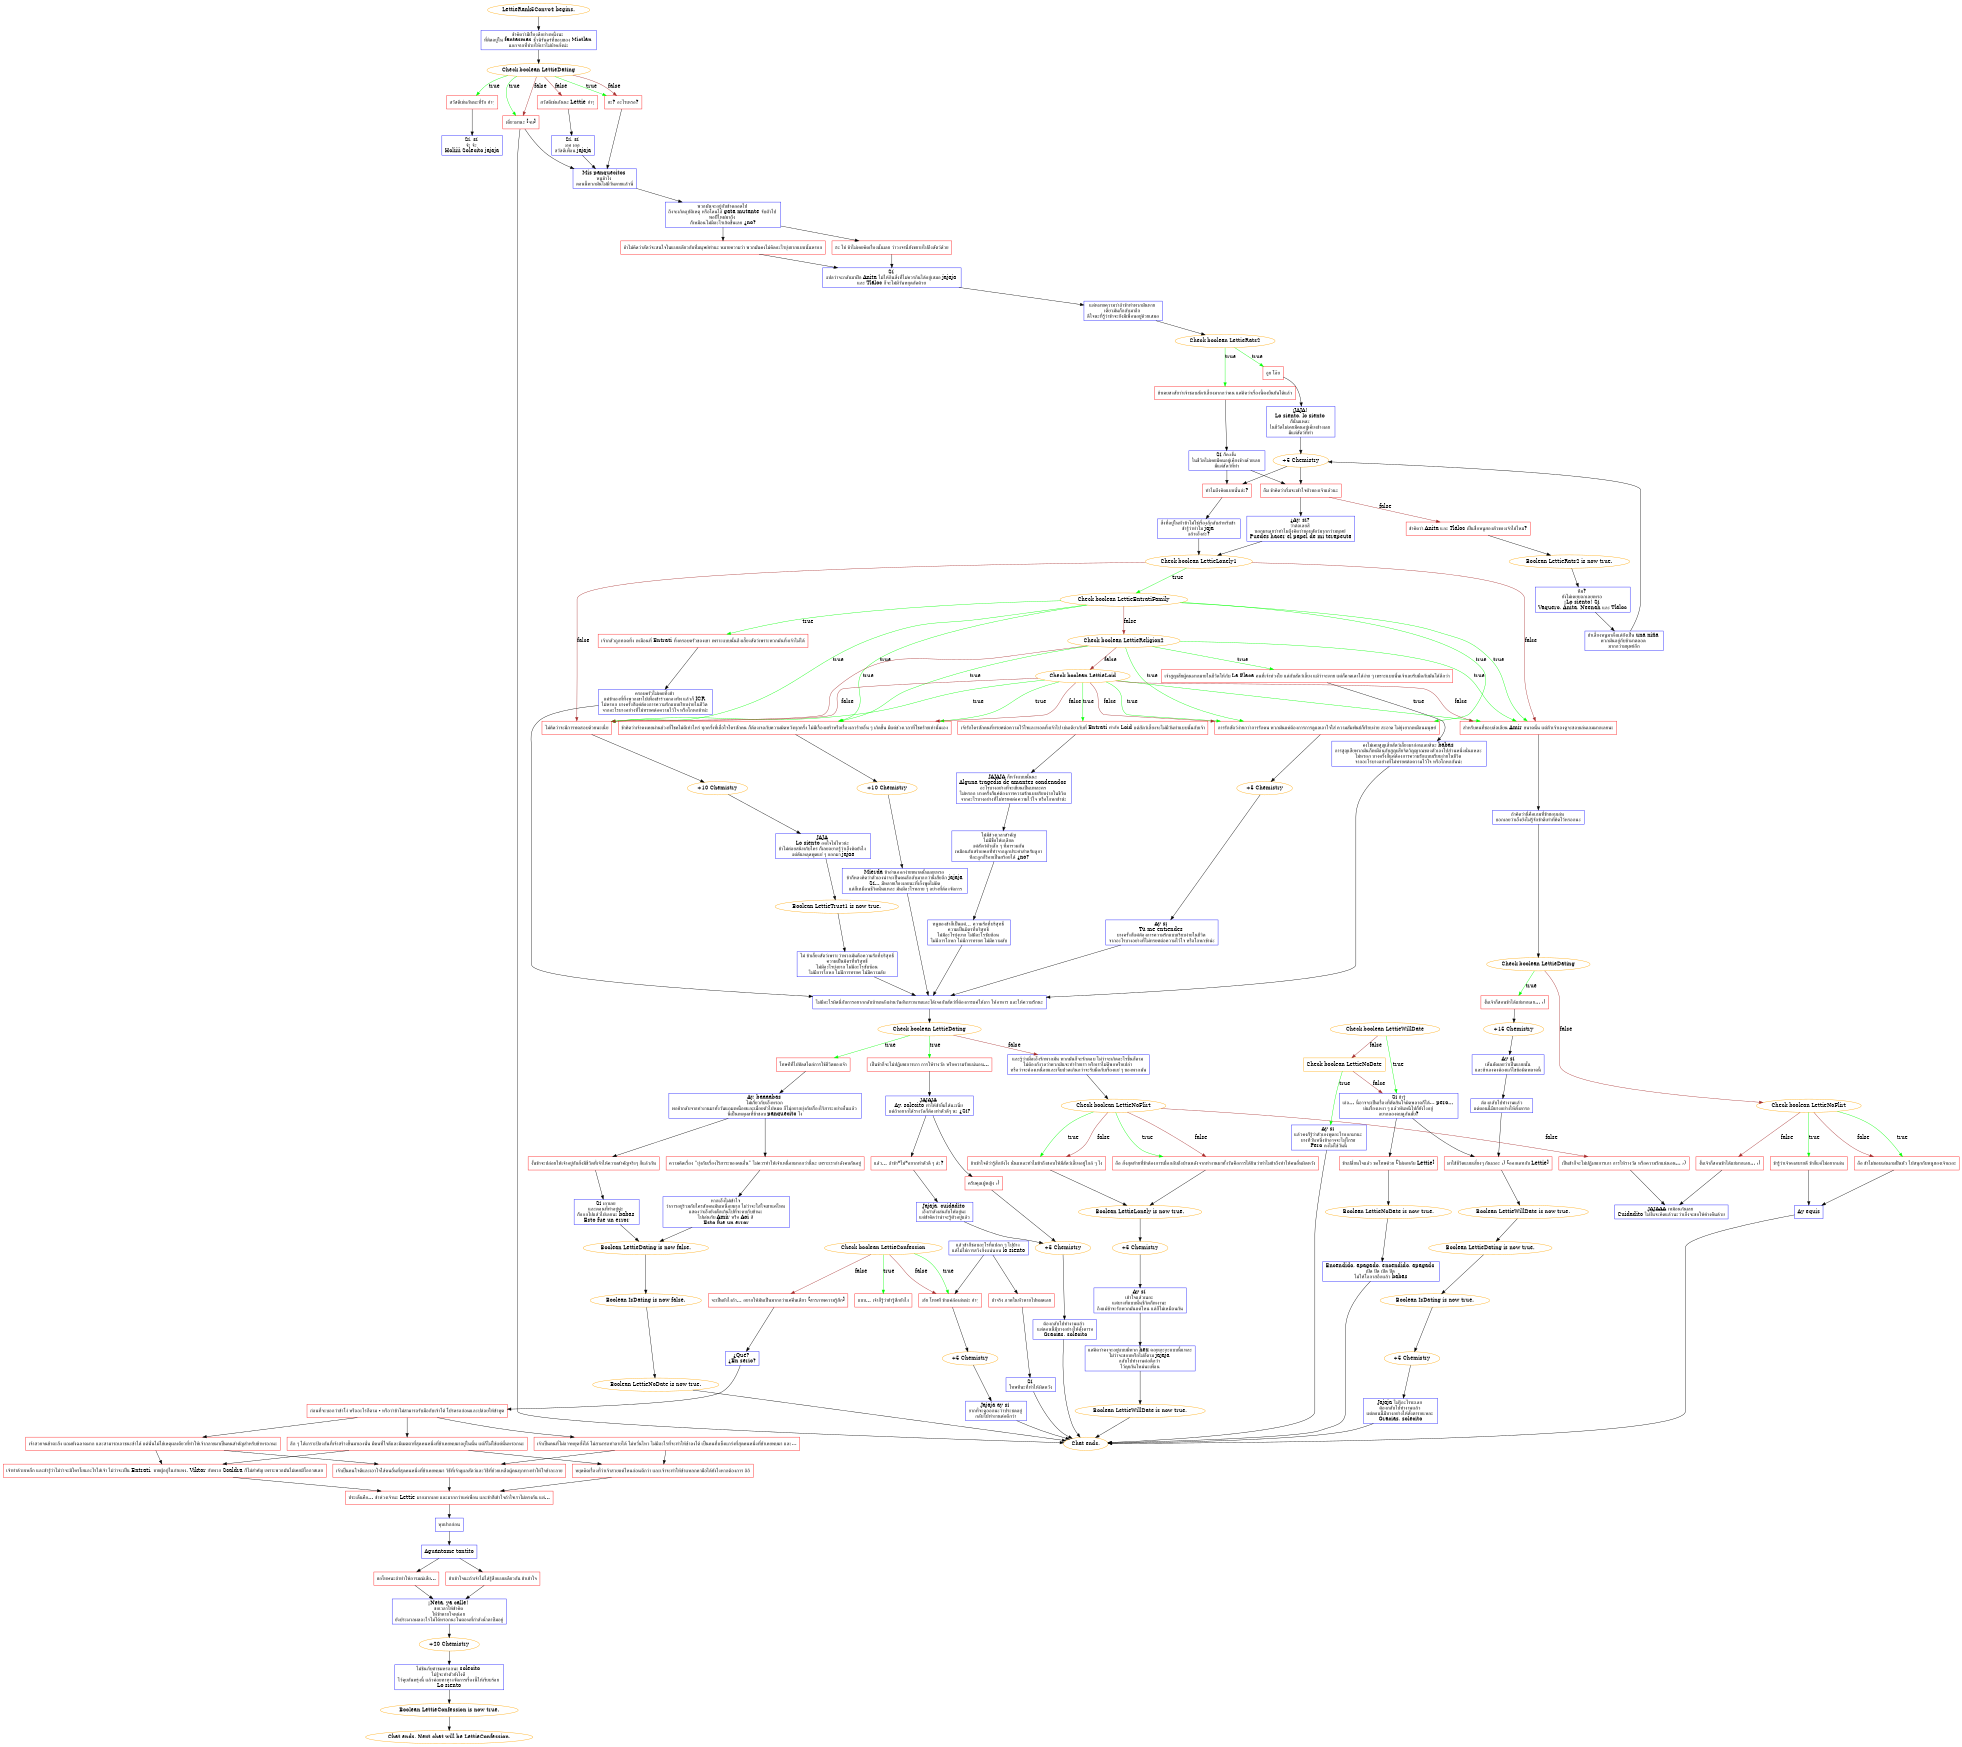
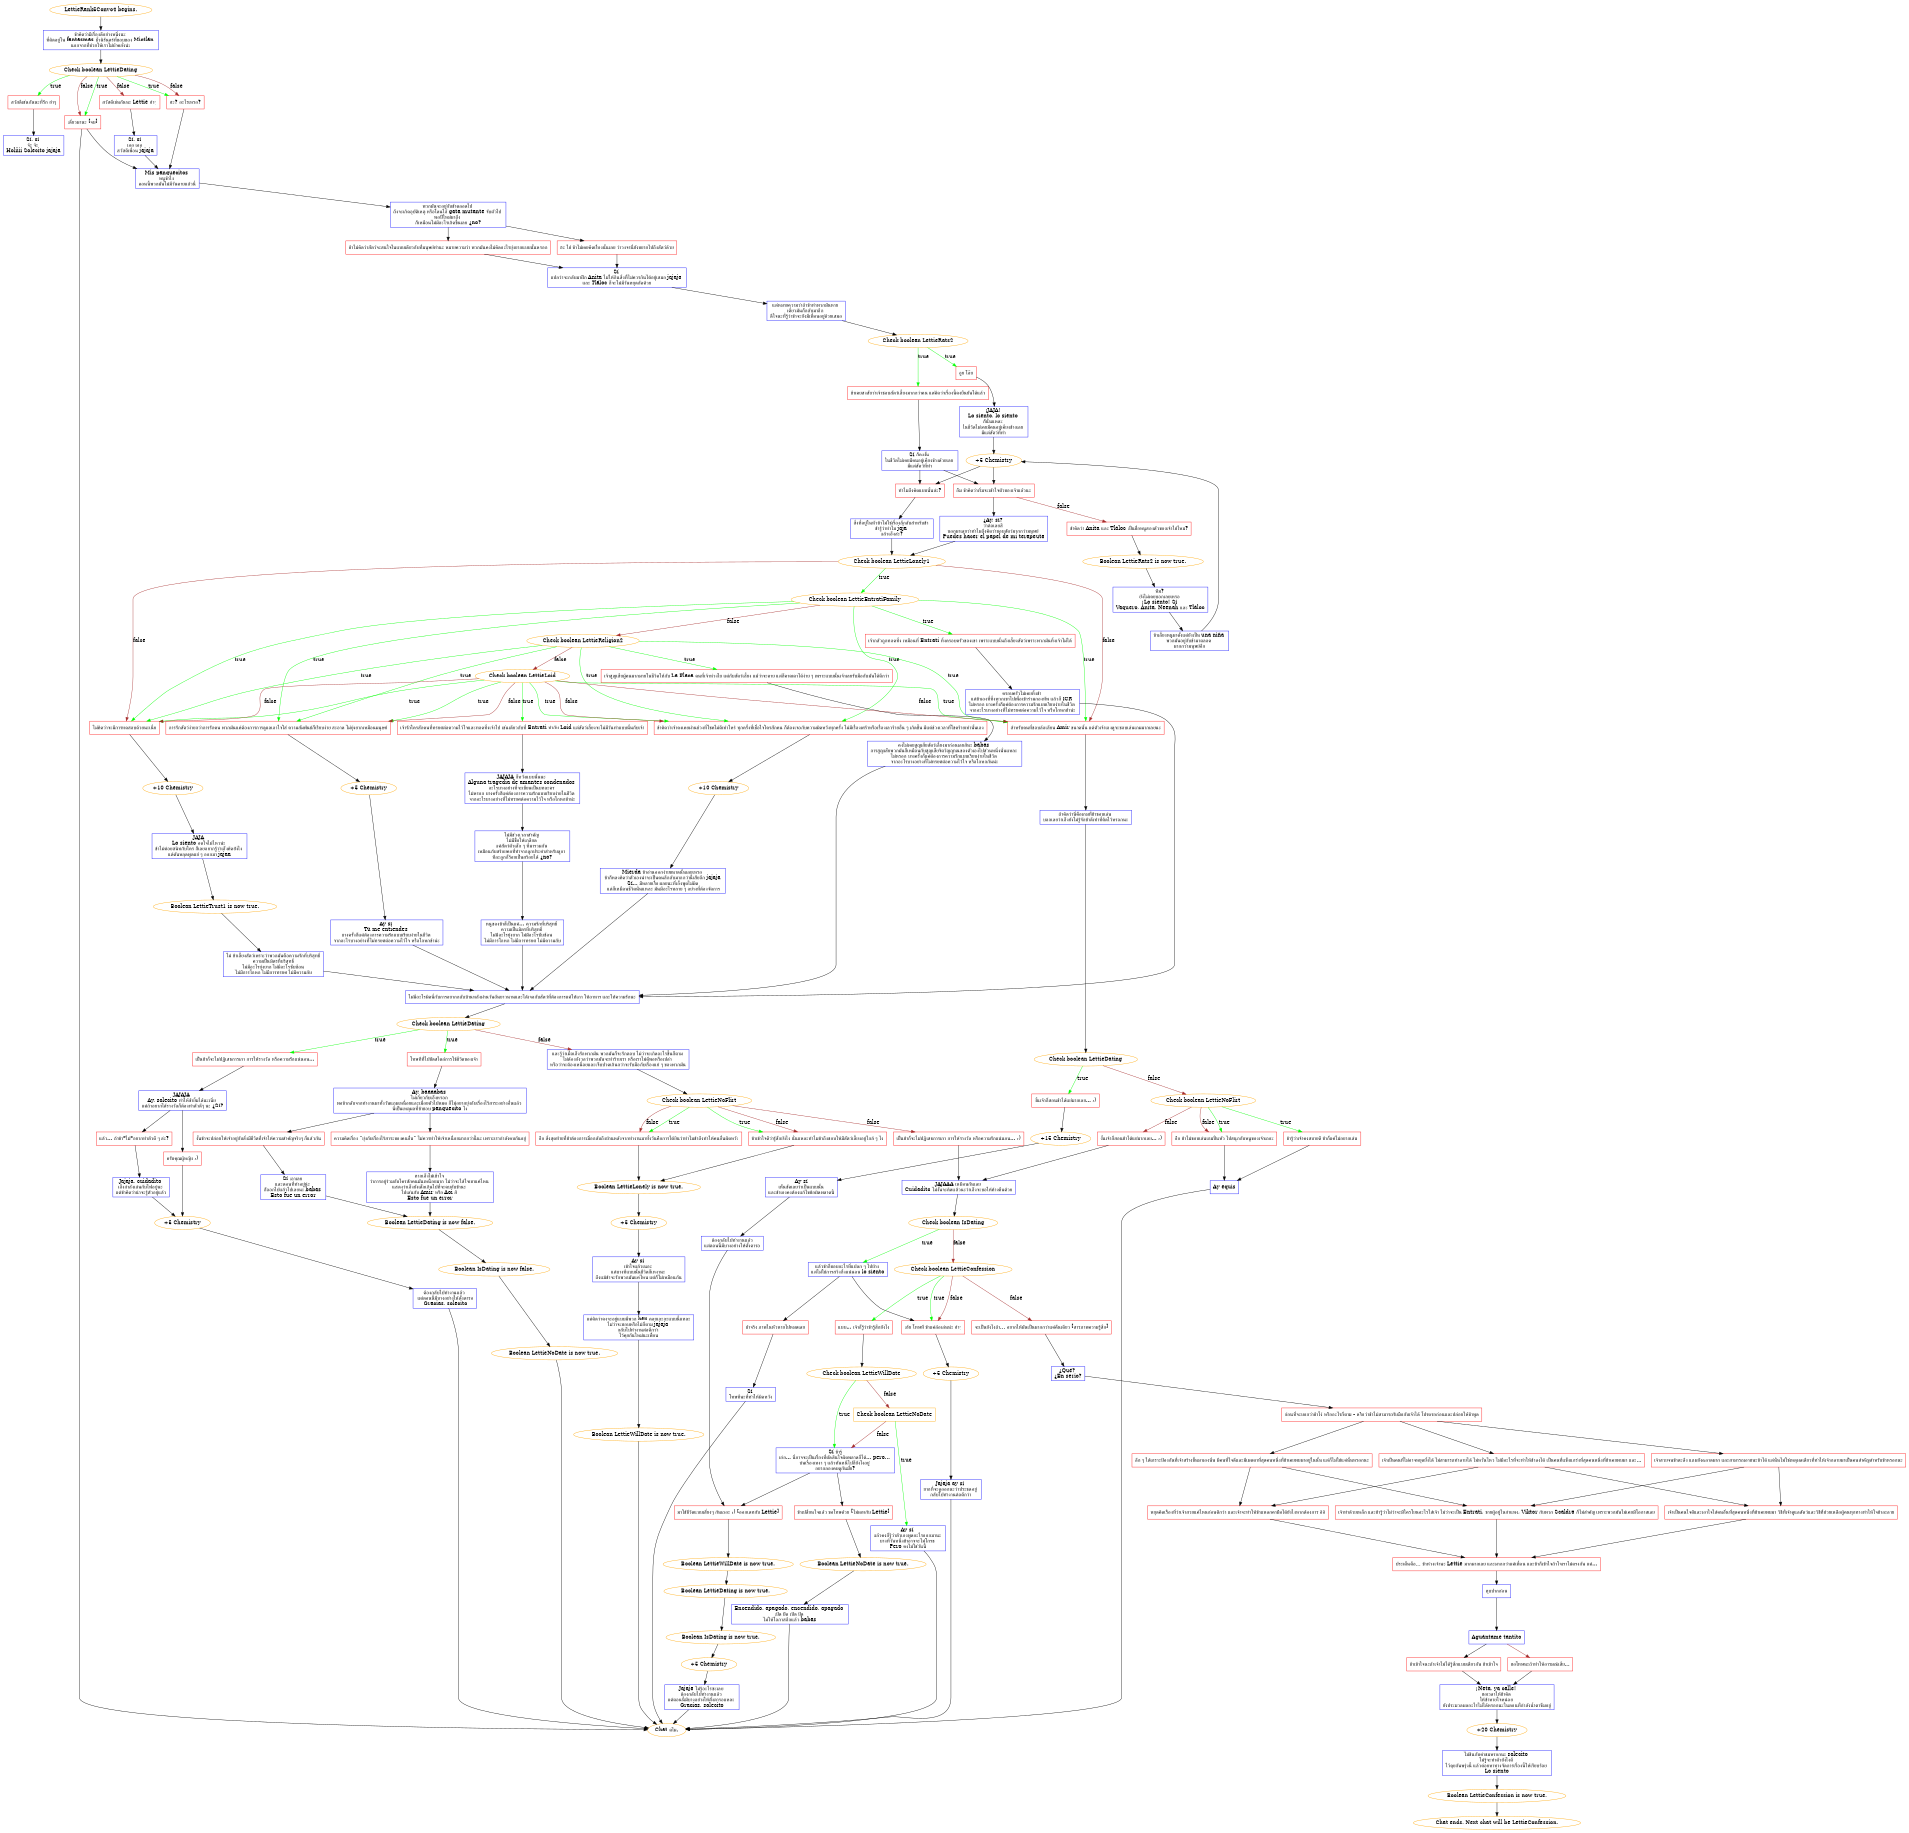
edge "Check boolean LettieReligion2" -> "ไม่คิดว่าจะมีการทดสอบด้วยนะเนี่ย": color brown -> green
node "Check boolean IsDating": added
edge "แบบ... เจ้าก็รู้ว่าข้ารู้สึกยังไง" -> "Check boolean LettieWillDate": added
node "Chat ends.": label "Chat ends." -> "Chat ดไม."
edge "Aguántame tantito" -> "ขอโทษนะถ้าทำให้อารมณ์เสีย...": color black -> brown
